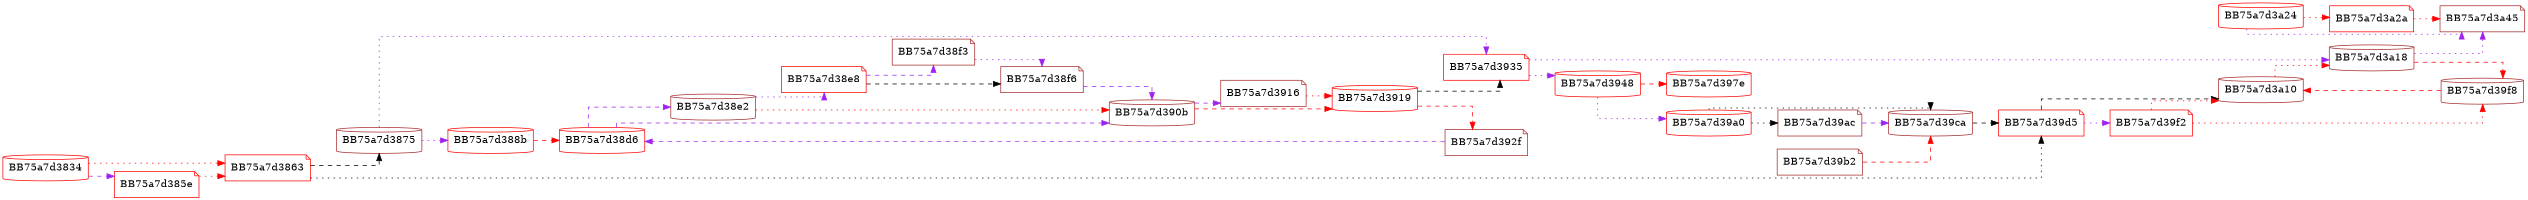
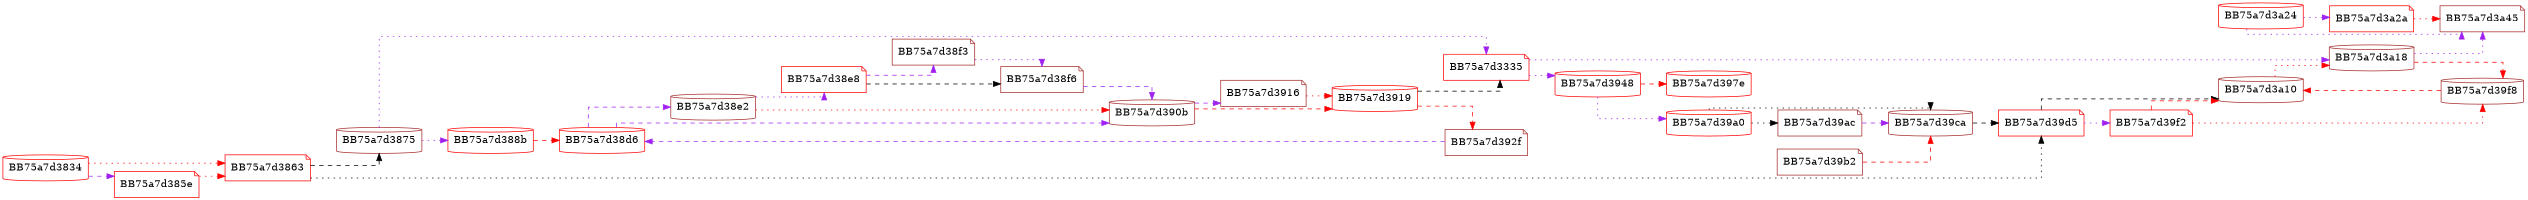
edge "BB75a7d3a24" -> "BB75a7d3a2a": color red -> purple
node "BB75a7d3935": label "BB75a7d3935" -> "BB75a7d3335"
edge "BB75a7d39f2" -> "BB75a7d3a10": style dotted -> dashed
